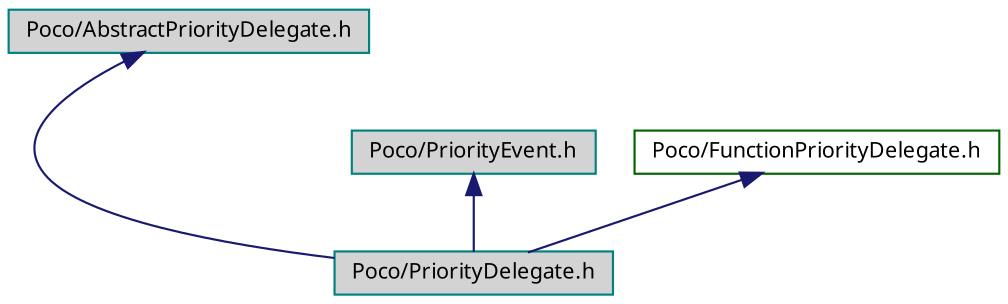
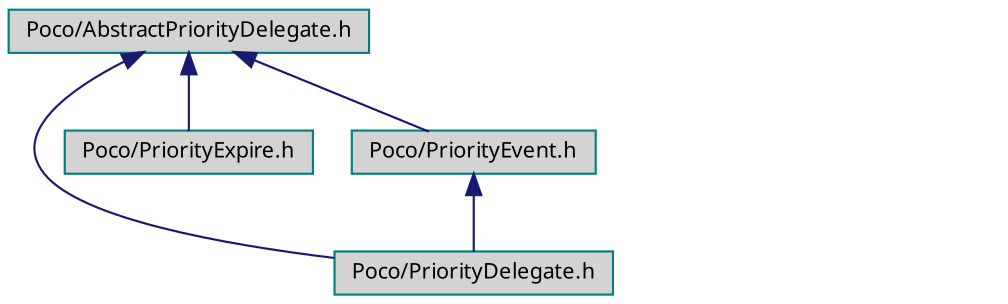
edge "Poco/PriorityEvent.h" -> "Poco/AbstractPriorityDelegate.h": added
node "Poco/PriorityExpire.h": added
node "Poco/FunctionPriorityDelegate.h": removed
